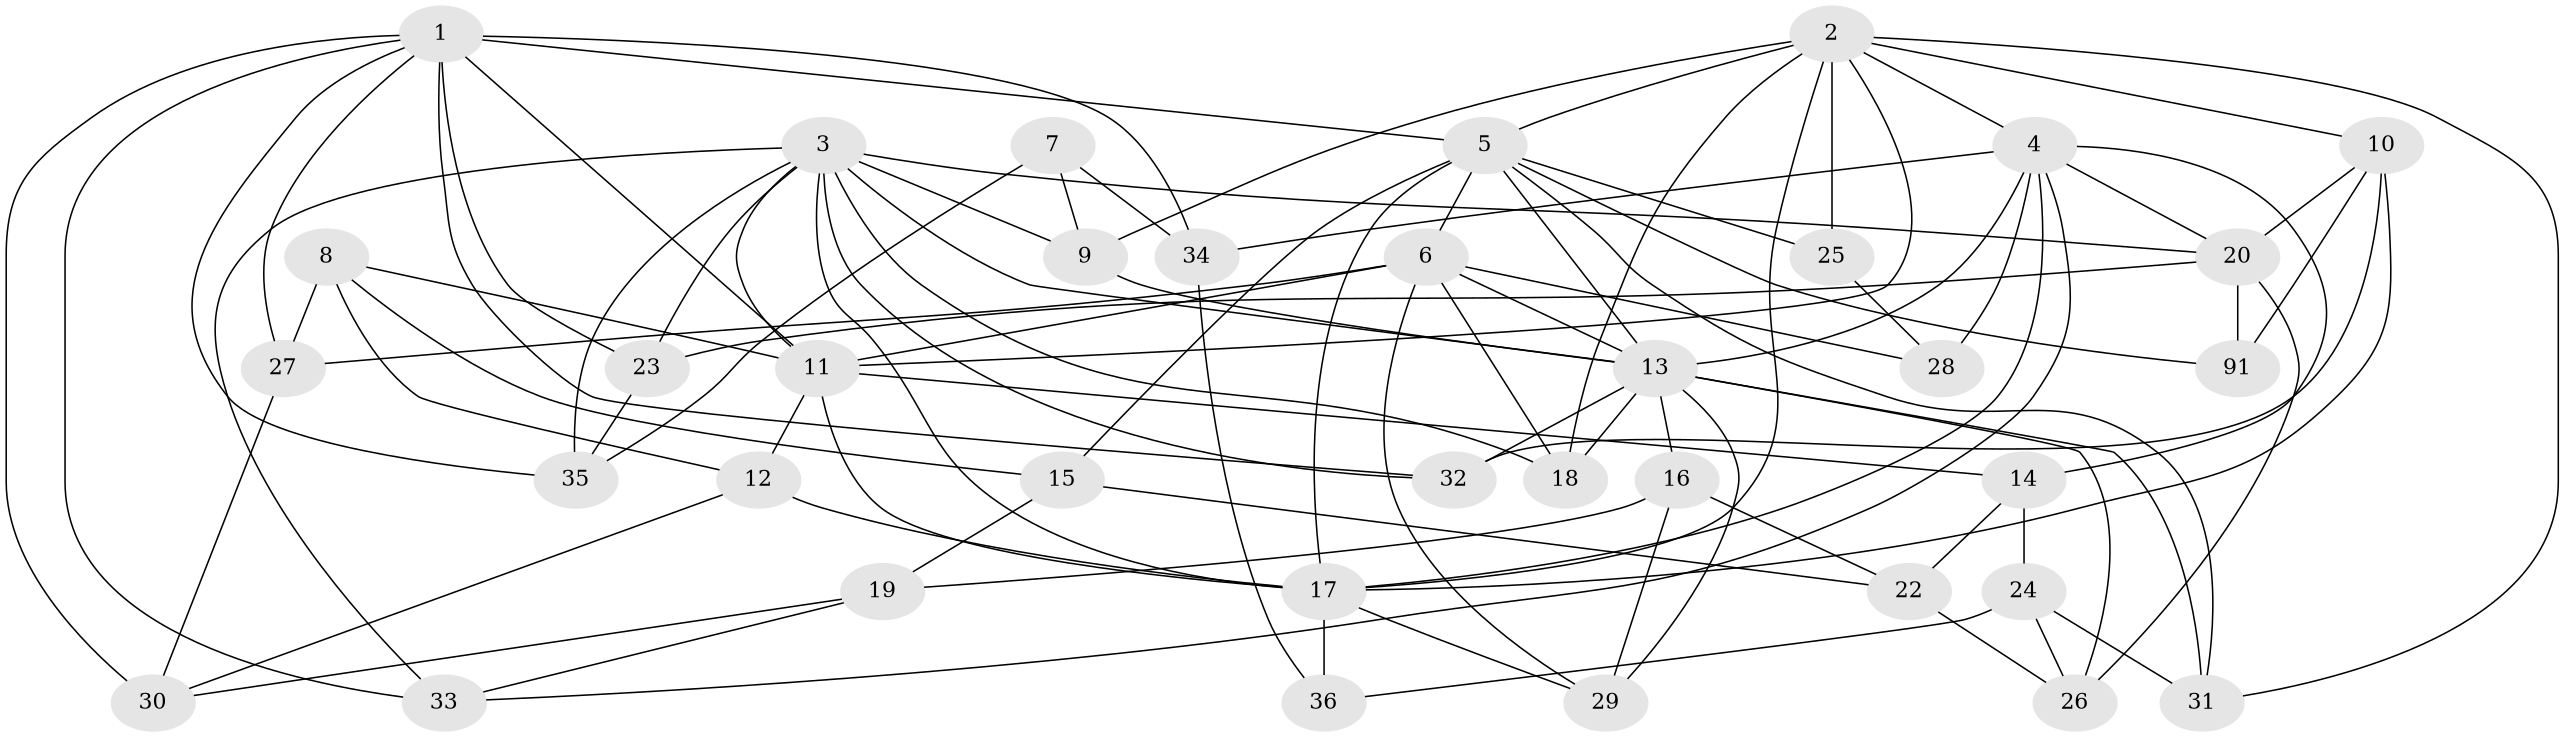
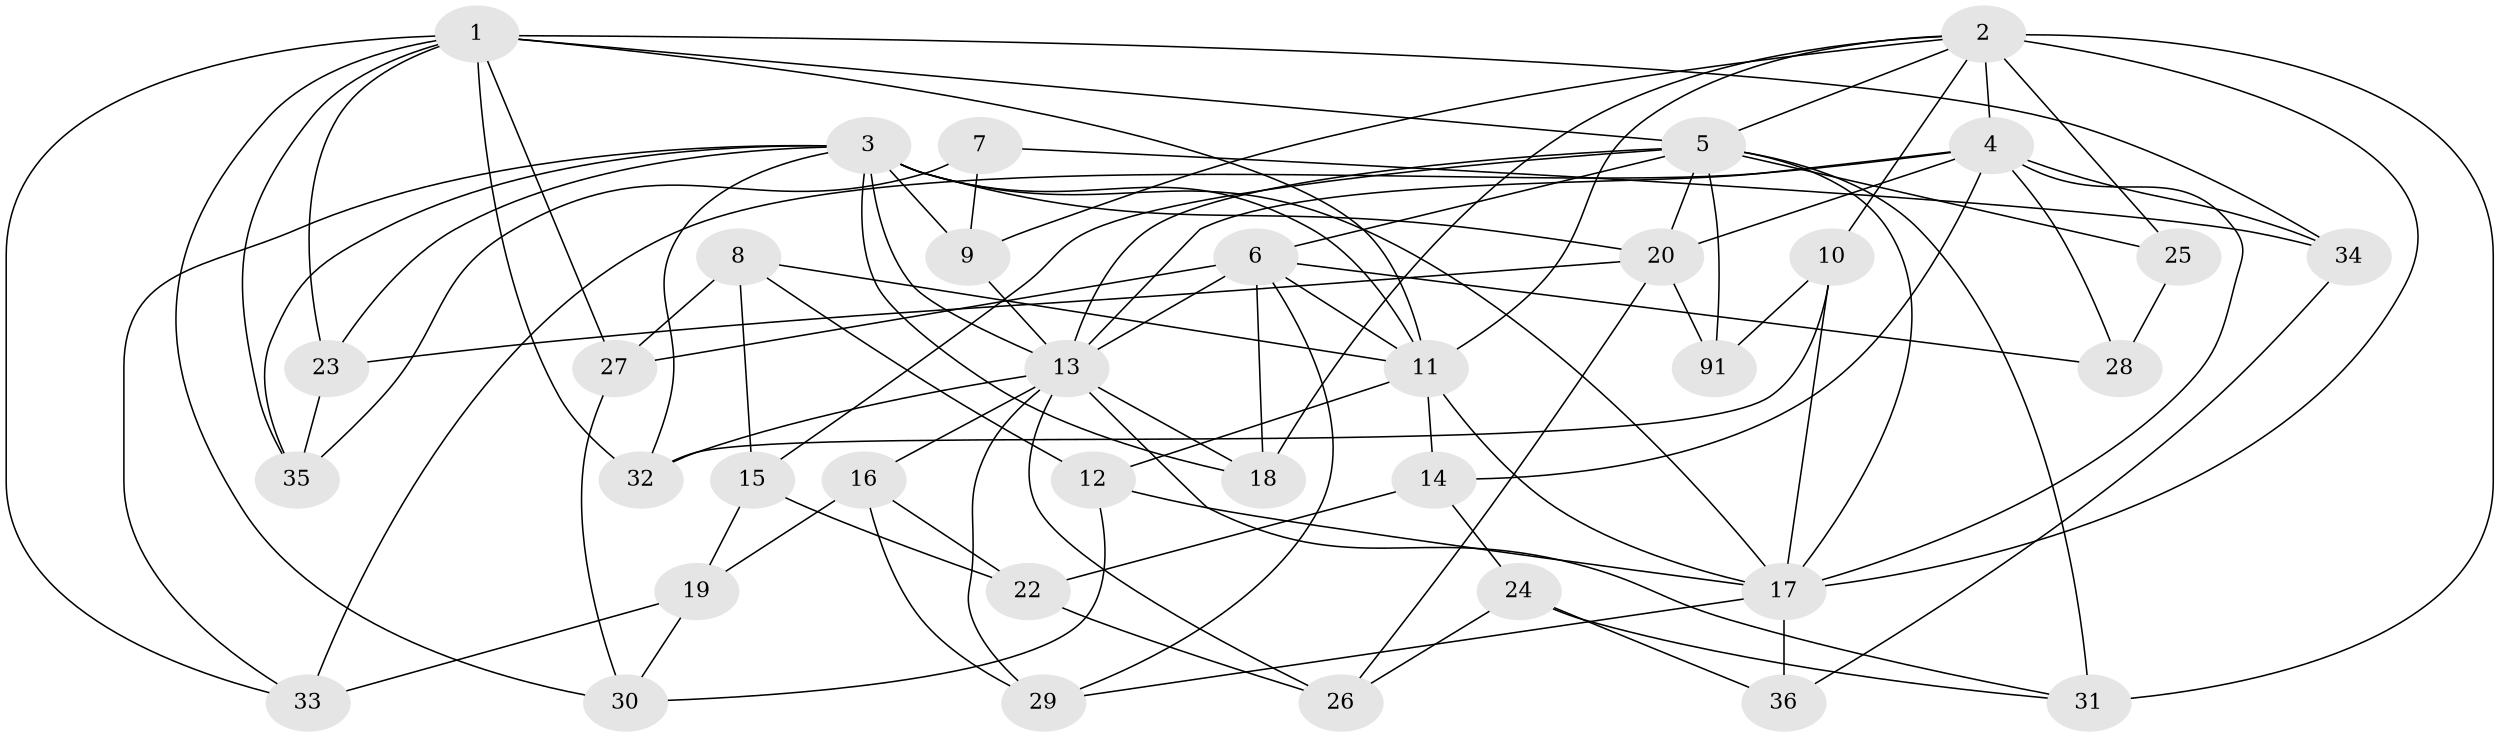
edge "10" -- "20": now "5" -- "20"
